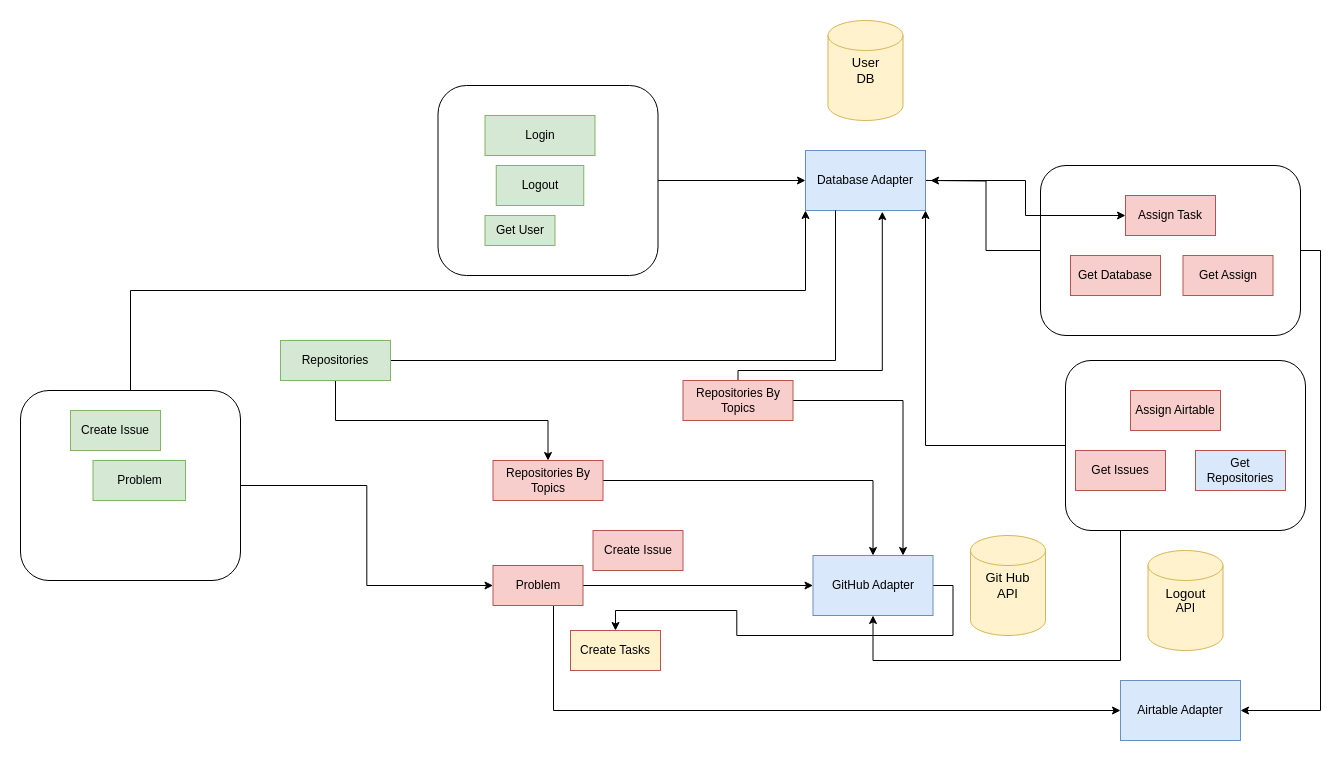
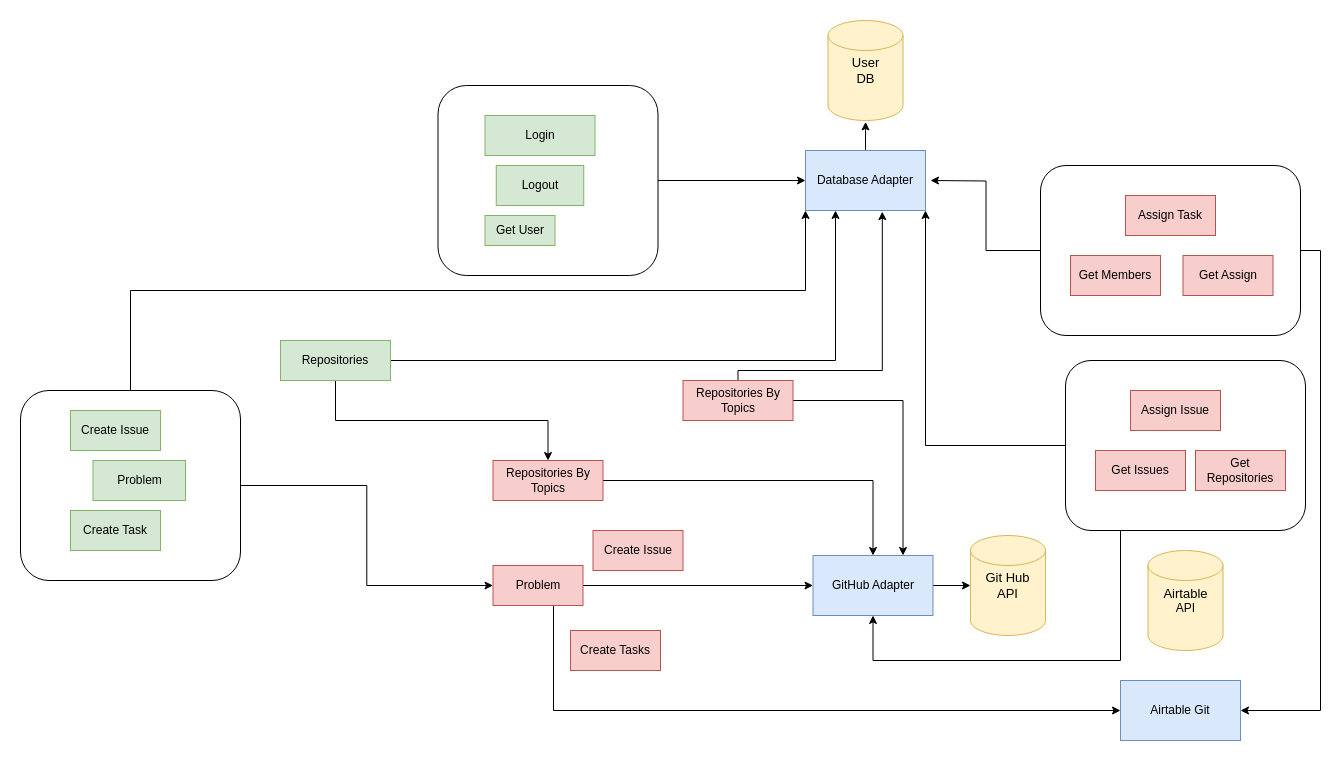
edge "Database Adapter" -> "Assign Task": now "Database Adapter" -> "User DB"
edge "Database Adapter" -- "Repositories": arrowhead none -> classic
node "Get Database": label "Get Database" -> "Get Members"
node "Assign Airtable": label "Assign Airtable" -> "Assign Issue"
node "Get Issues": moved (1121, 471) -> (1141, 471)
node "Get Repositories": fillcolor #dae8fc -> #f8cecc
node "Create Task": added
node "Logout API": label "Logout API" -> "Airtable API"
edge "GitHub Adapter" -> "Create Tasks": now "GitHub Adapter" -> "Git Hub API"
node "Create Tasks": fillcolor #fff2cc -> #f8cecc
node "Airtable Adapter": label "Airtable Adapter" -> "Airtable Git"
